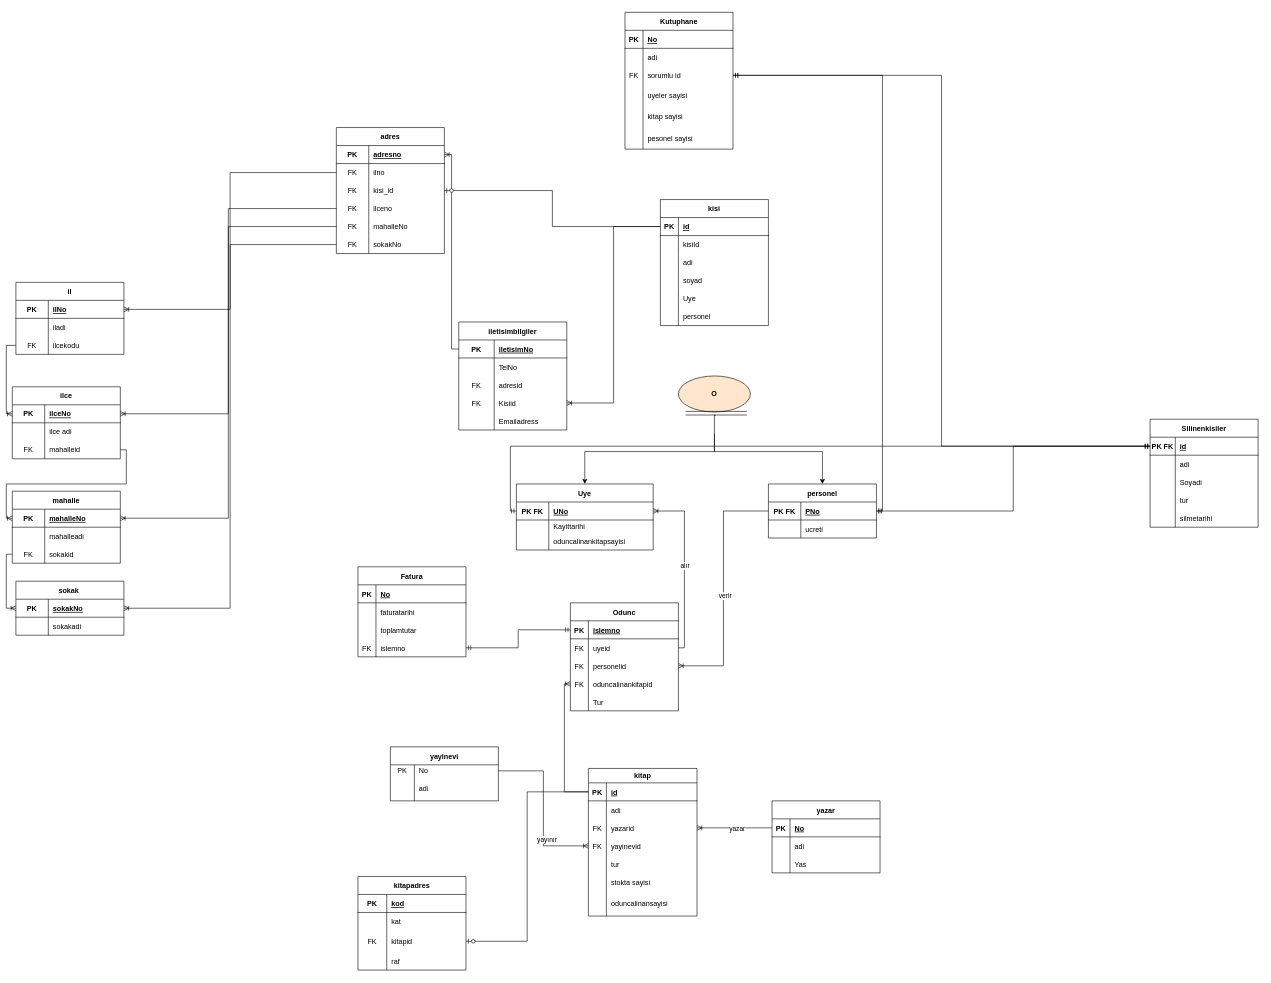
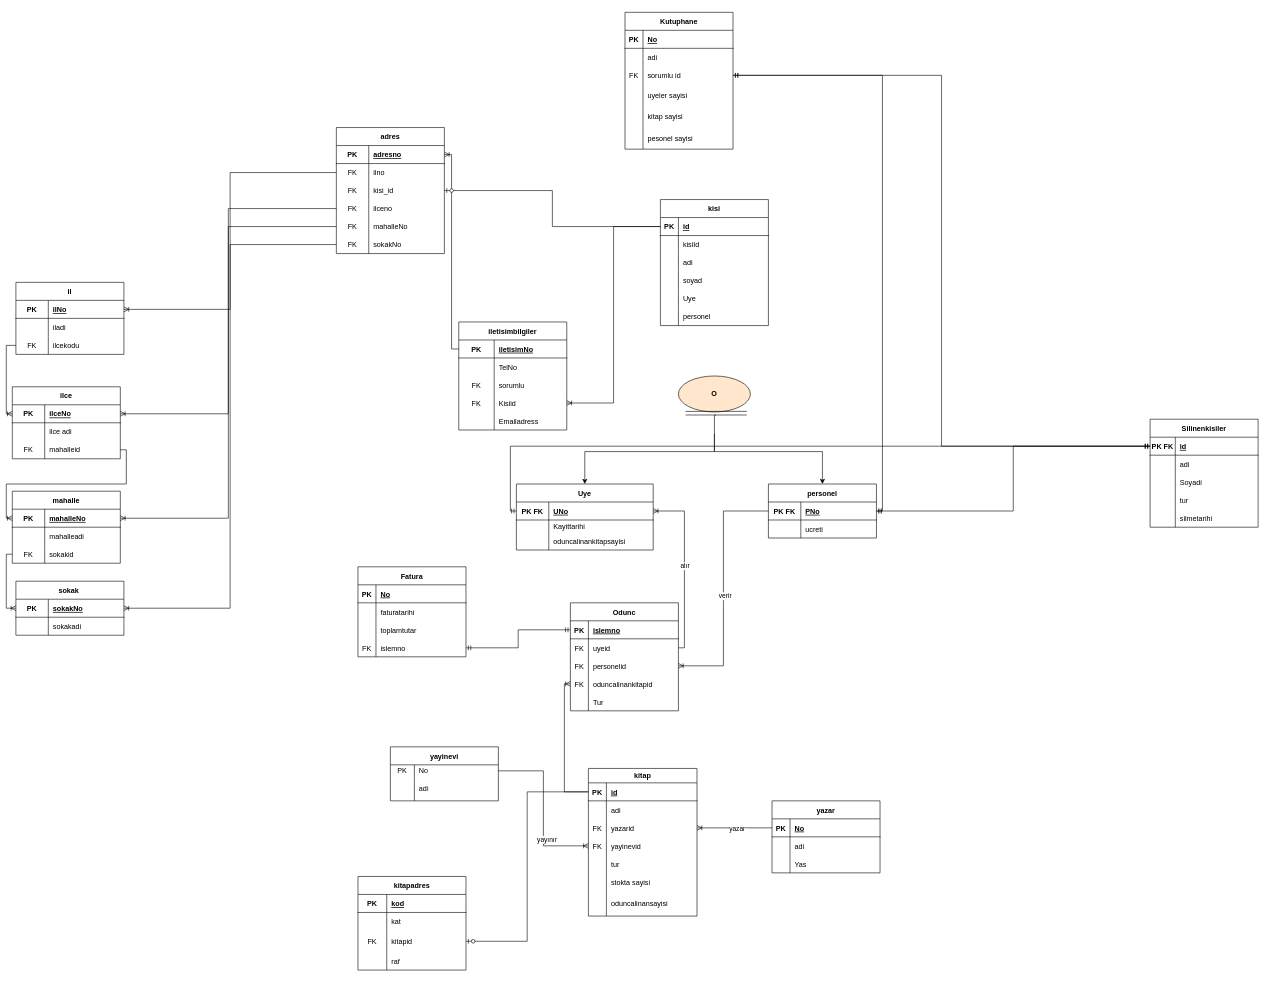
node "adresid": label "adresid" -> "sorumlu"
